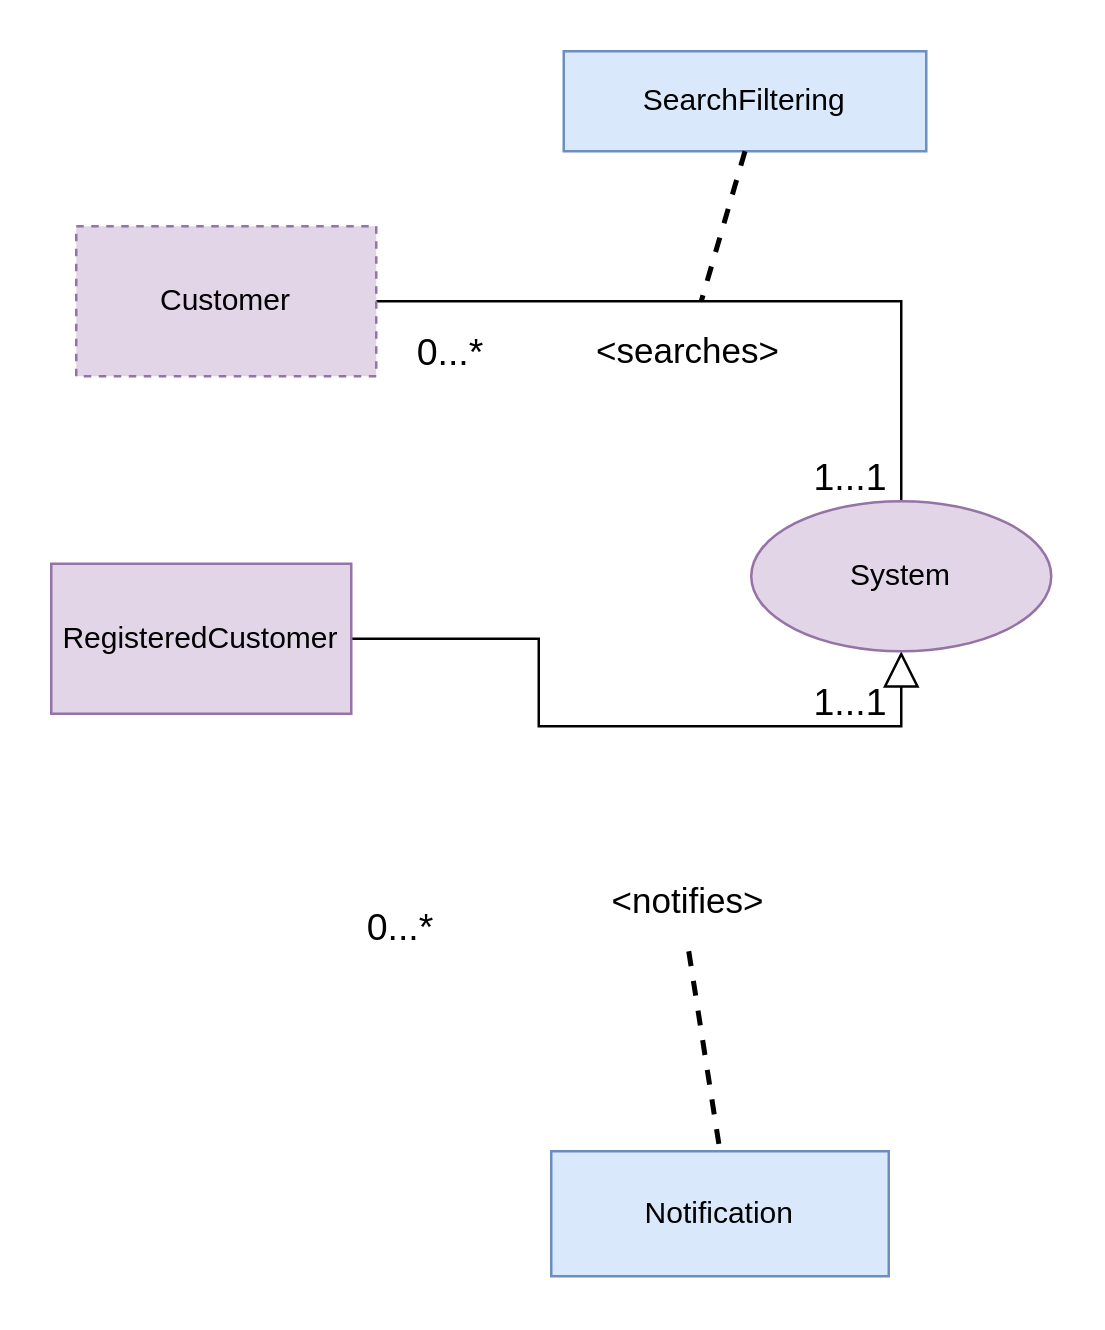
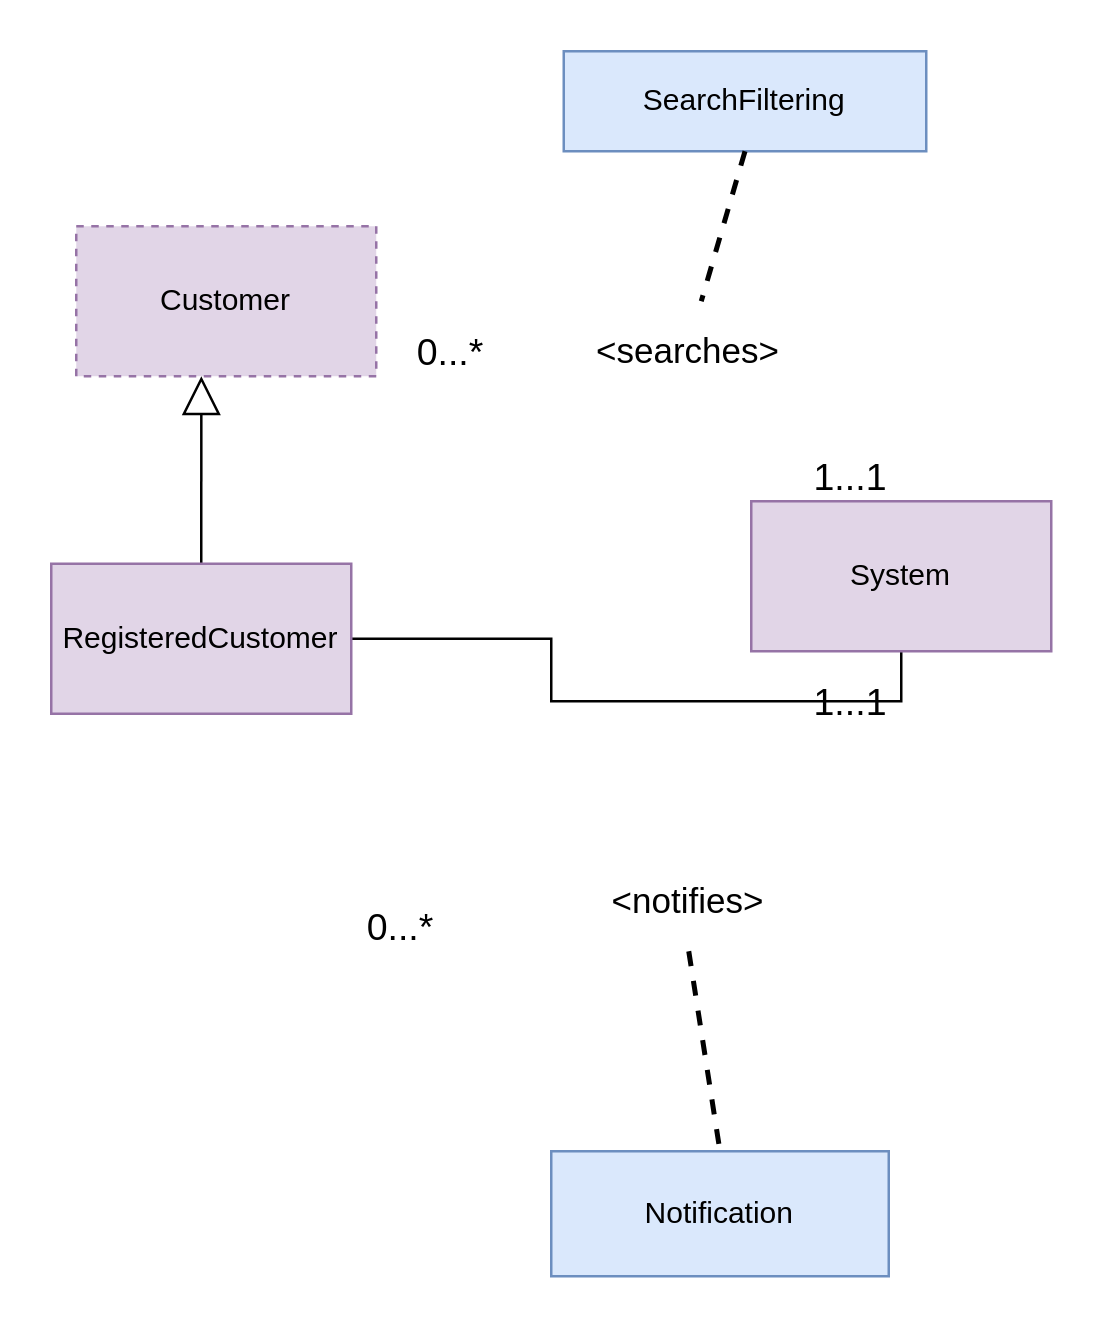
edge "Customer" -- "System": removed
edge "RegisteredCustomer" -> "Customer": added
node "System": shape ellipse -> rectangle
edge "RegisteredCustomer" -> "System": arrowhead block -> none
